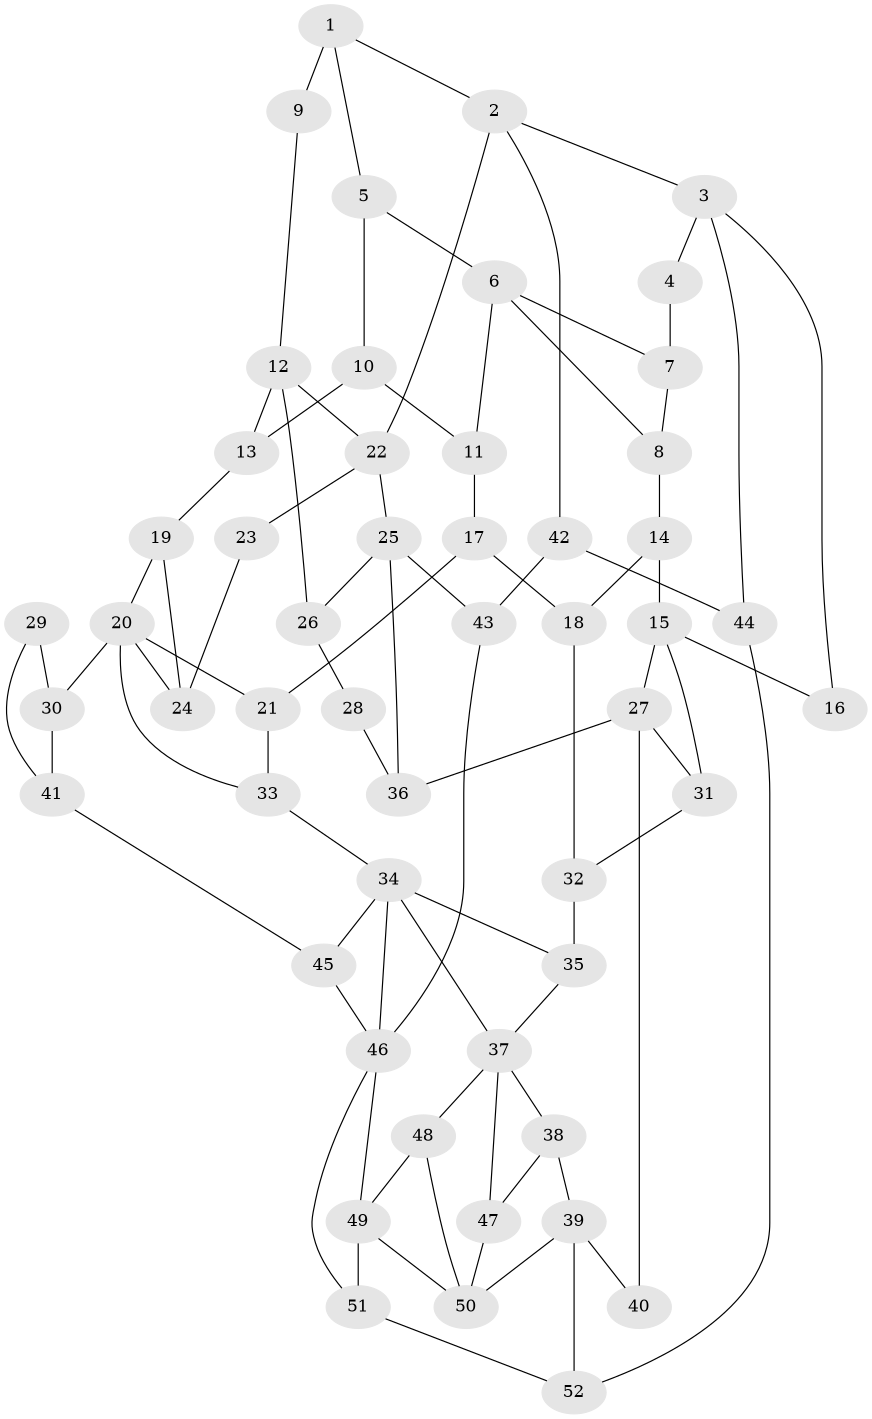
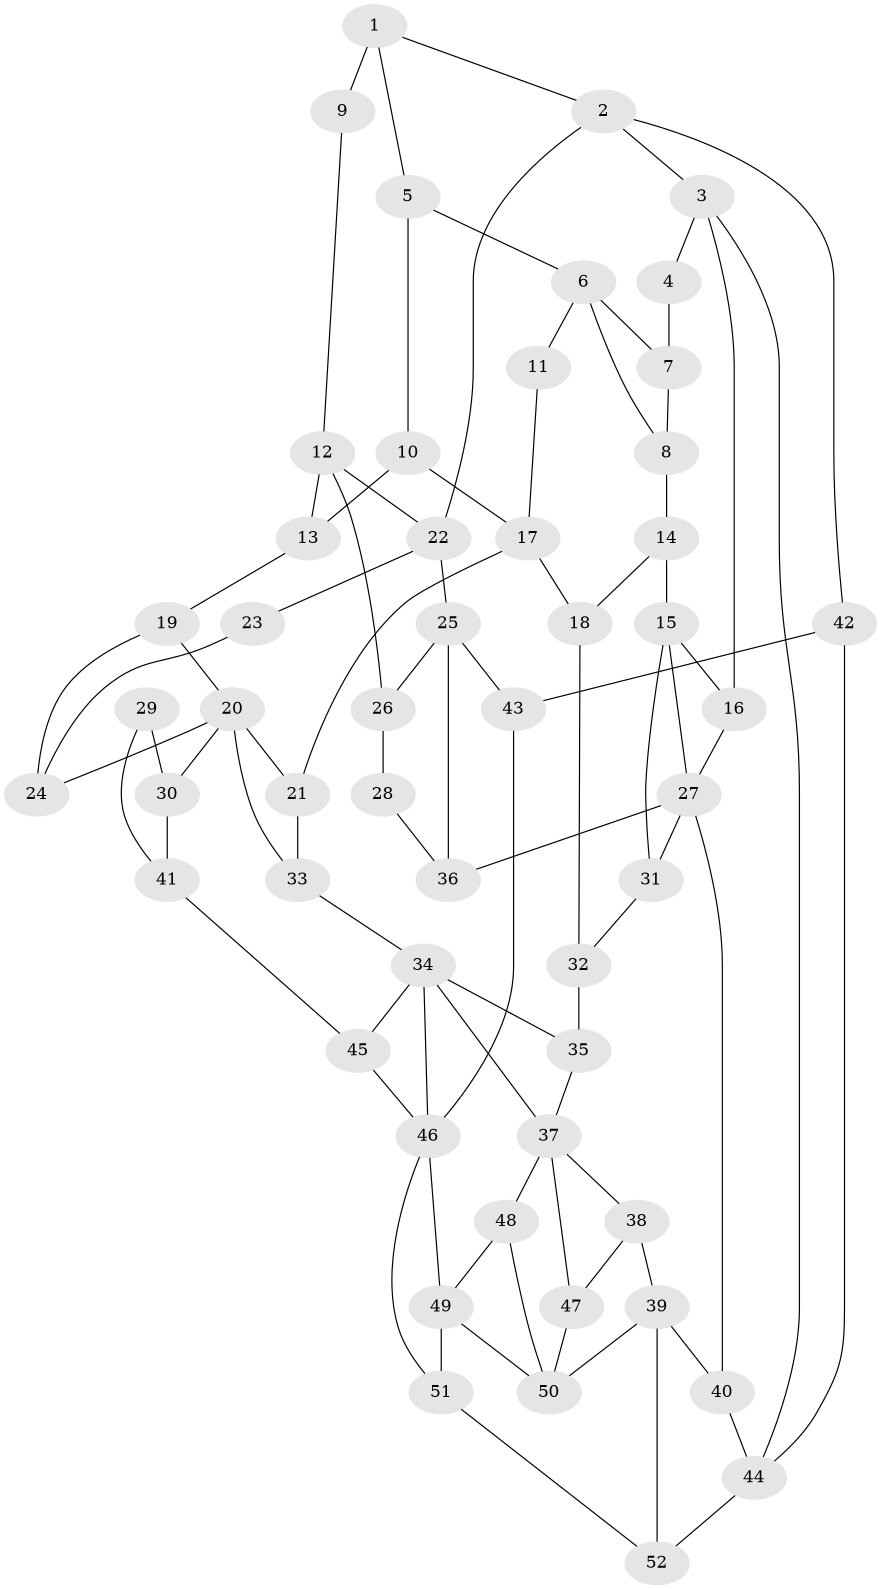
edge "10" -- "11": now "10" -- "17"
edge "16" -- "27": added
edge "40" -- "44": added
